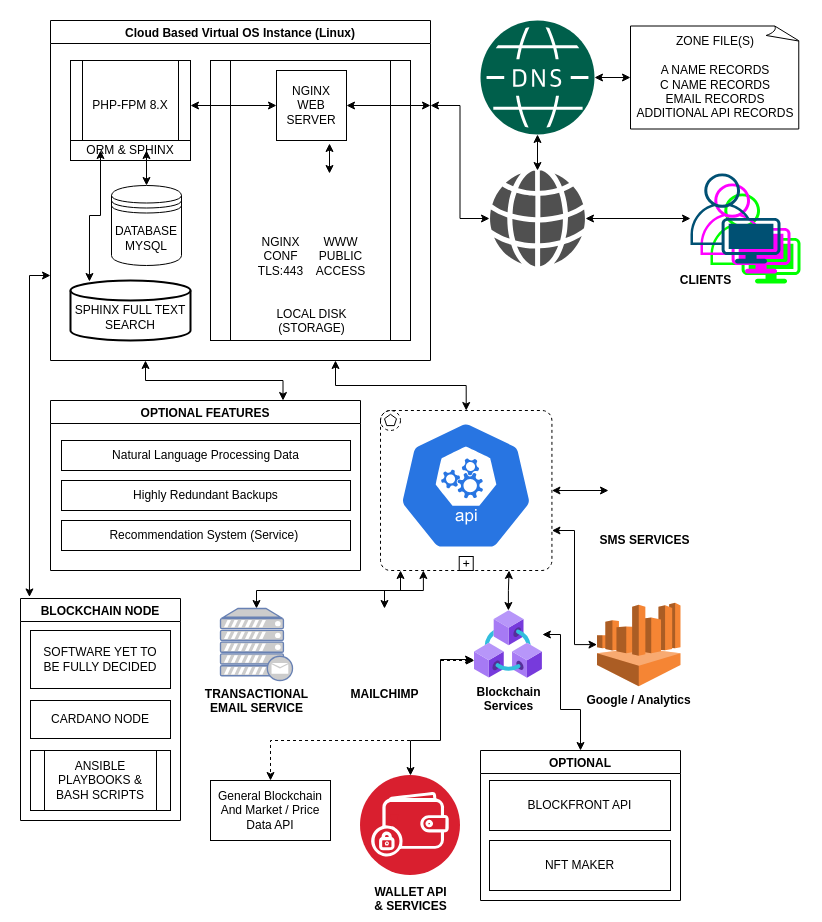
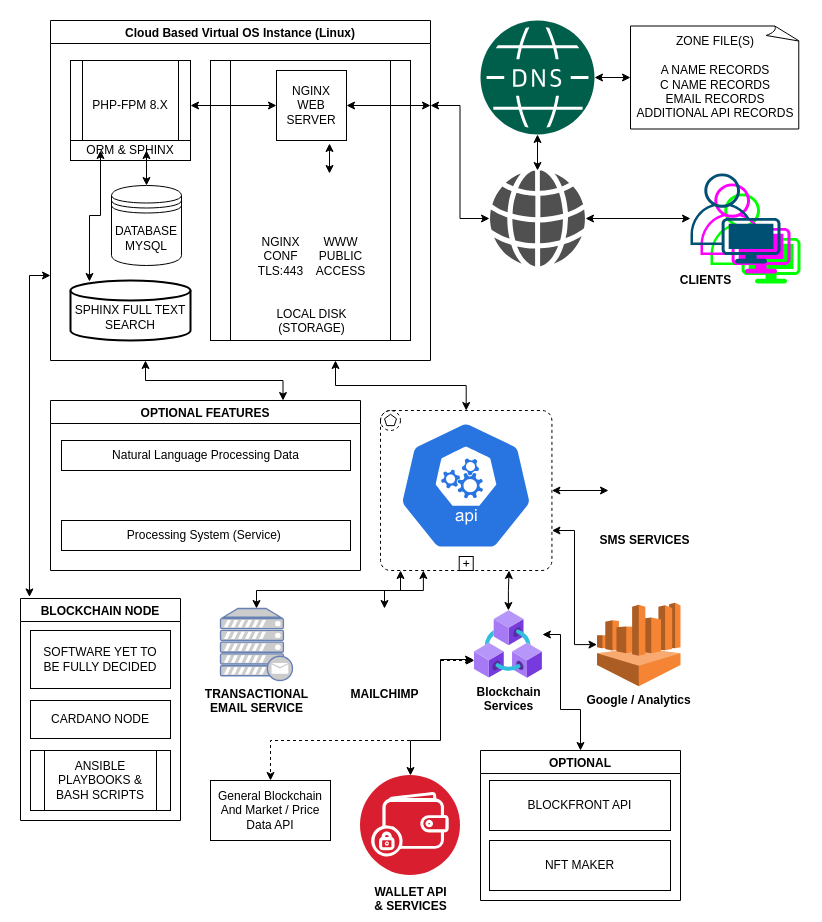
node "Highly Redundant Backups": removed
node "Recommendation System (Service)": label "Recommendation System (Service)" -> "Processing System (Service)"
